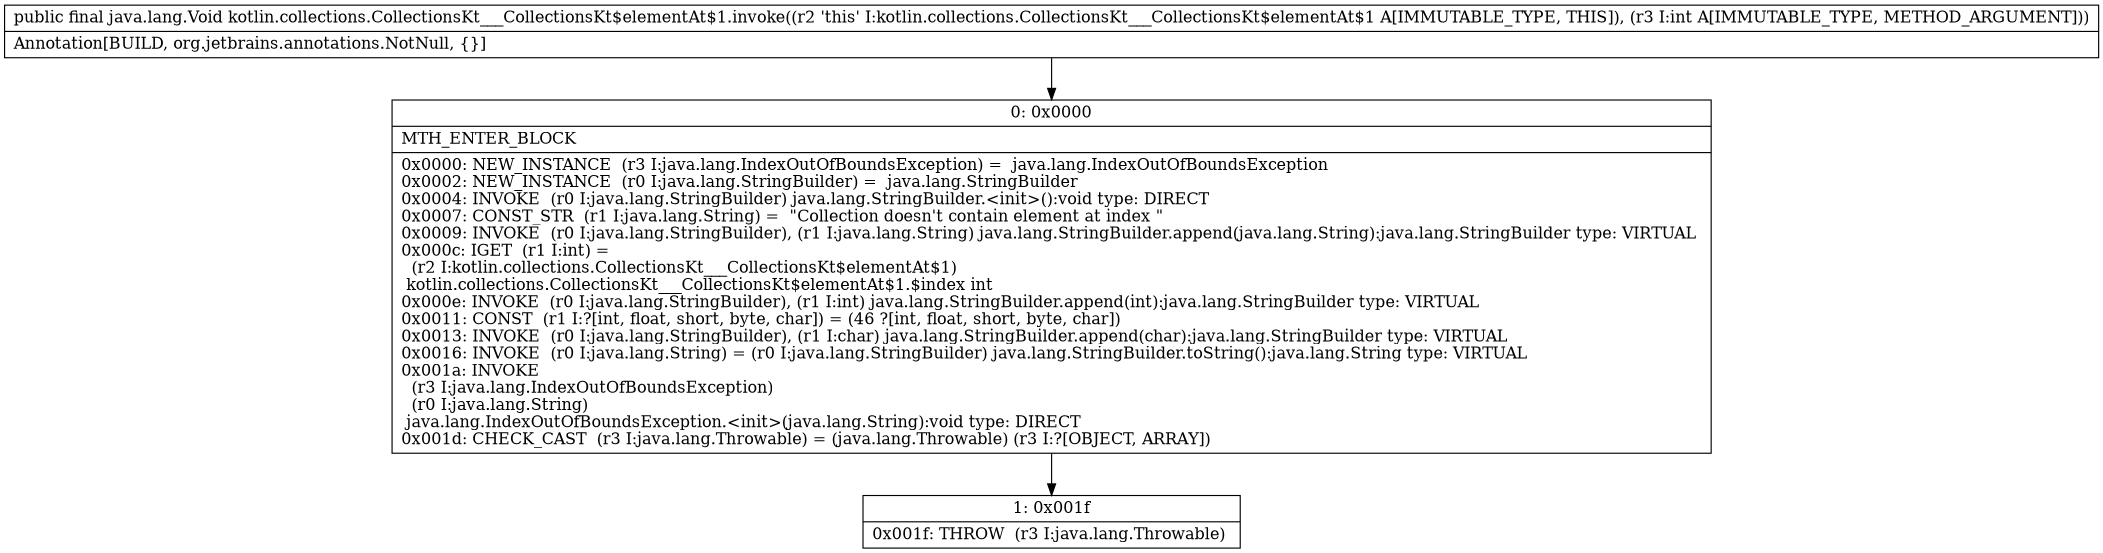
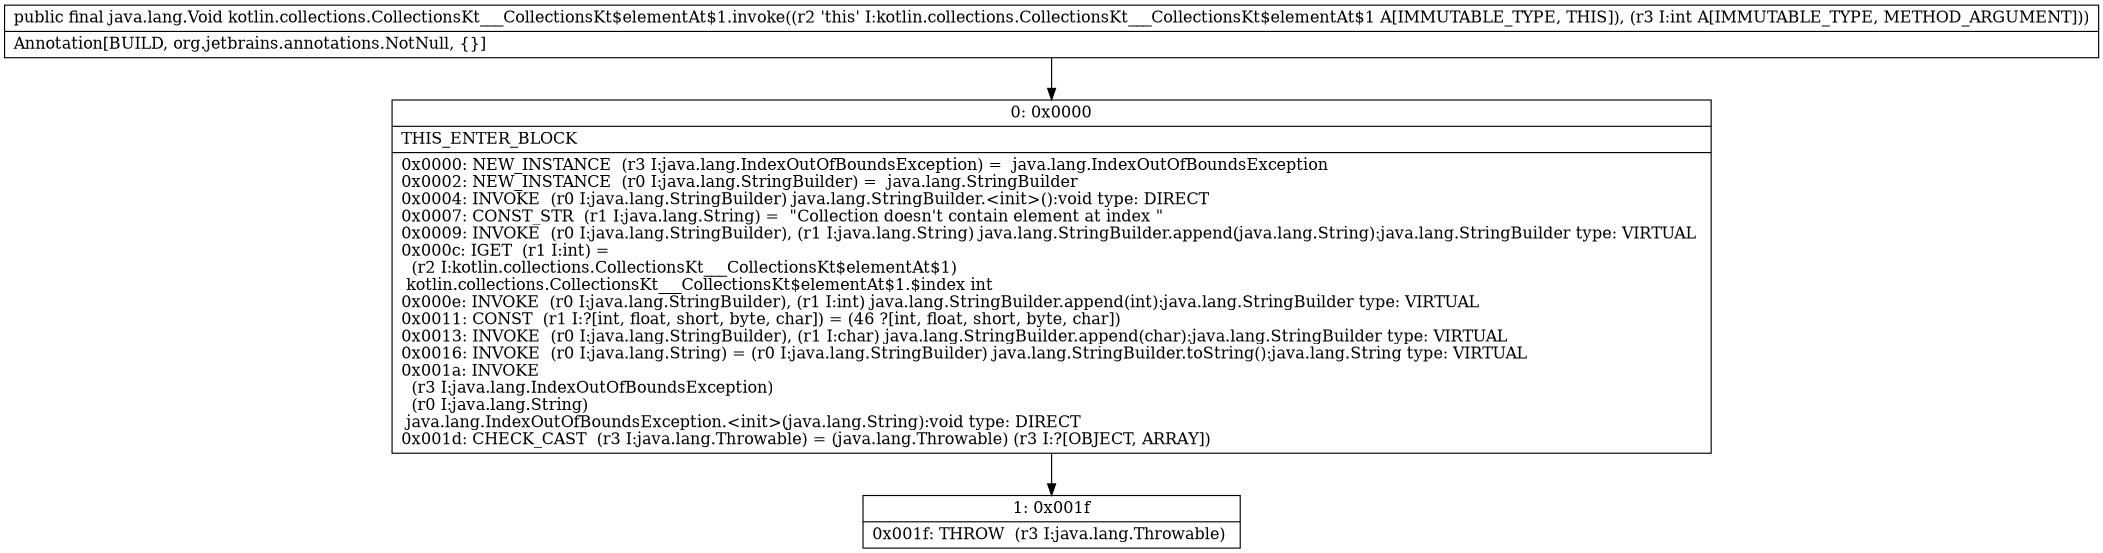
node "0: 0x0000": text "MTH_ENTER_BLOCK" -> "THIS_ENTER_BLOCK"
